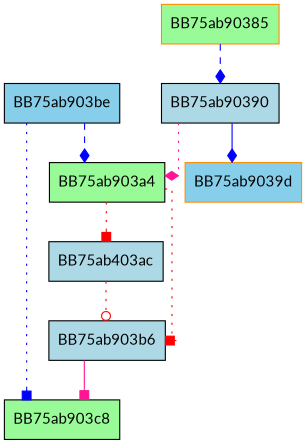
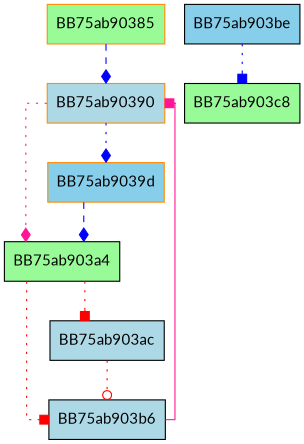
node "BB75ab90390": color black -> darkorange
edge "BB75ab903be" -> "BB75ab903a4": now "BB75ab9039d" -> "BB75ab903a4"
edge "BB75ab90390" -> "BB75ab9039d": style solid -> dotted
node "BB75ab403ac": label "BB75ab403ac" -> "BB75ab903ac"
edge "BB75ab903b6" -> "BB75ab903c8": now "BB75ab903b6" -> "BB75ab90390"
